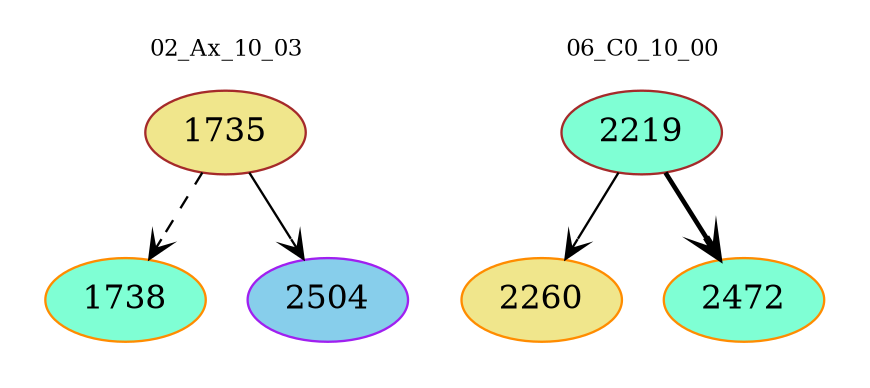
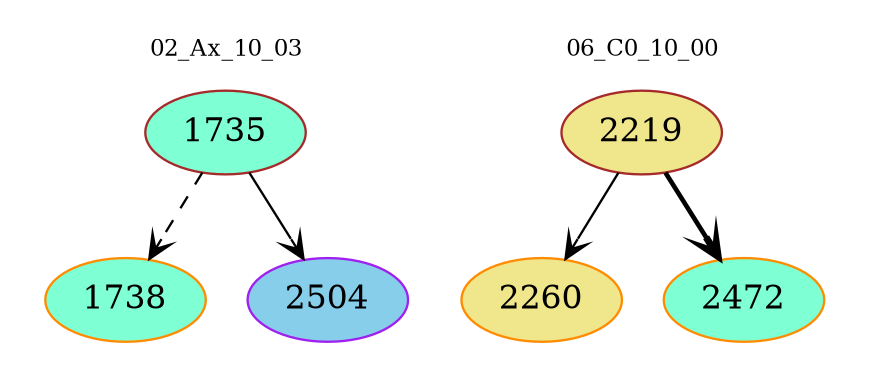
node "1735": fillcolor khaki -> aquamarine
node "2219": fillcolor aquamarine -> khaki
